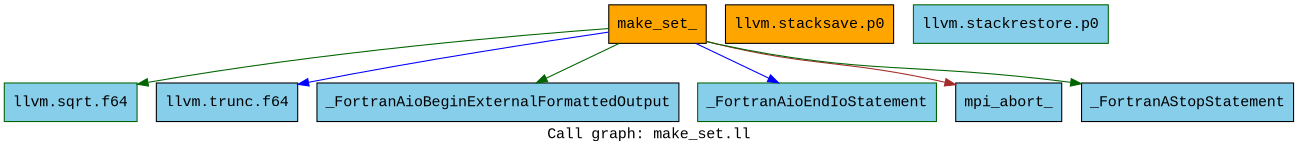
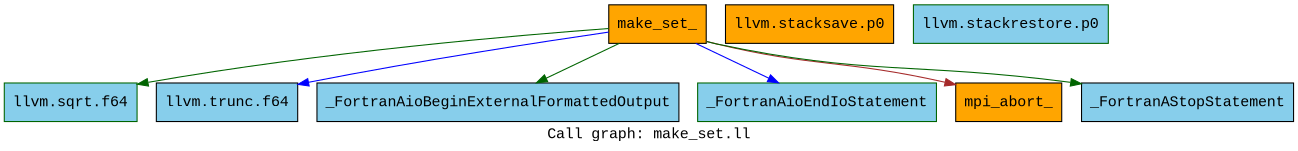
node "mpi_abort_": fillcolor skyblue -> orange
